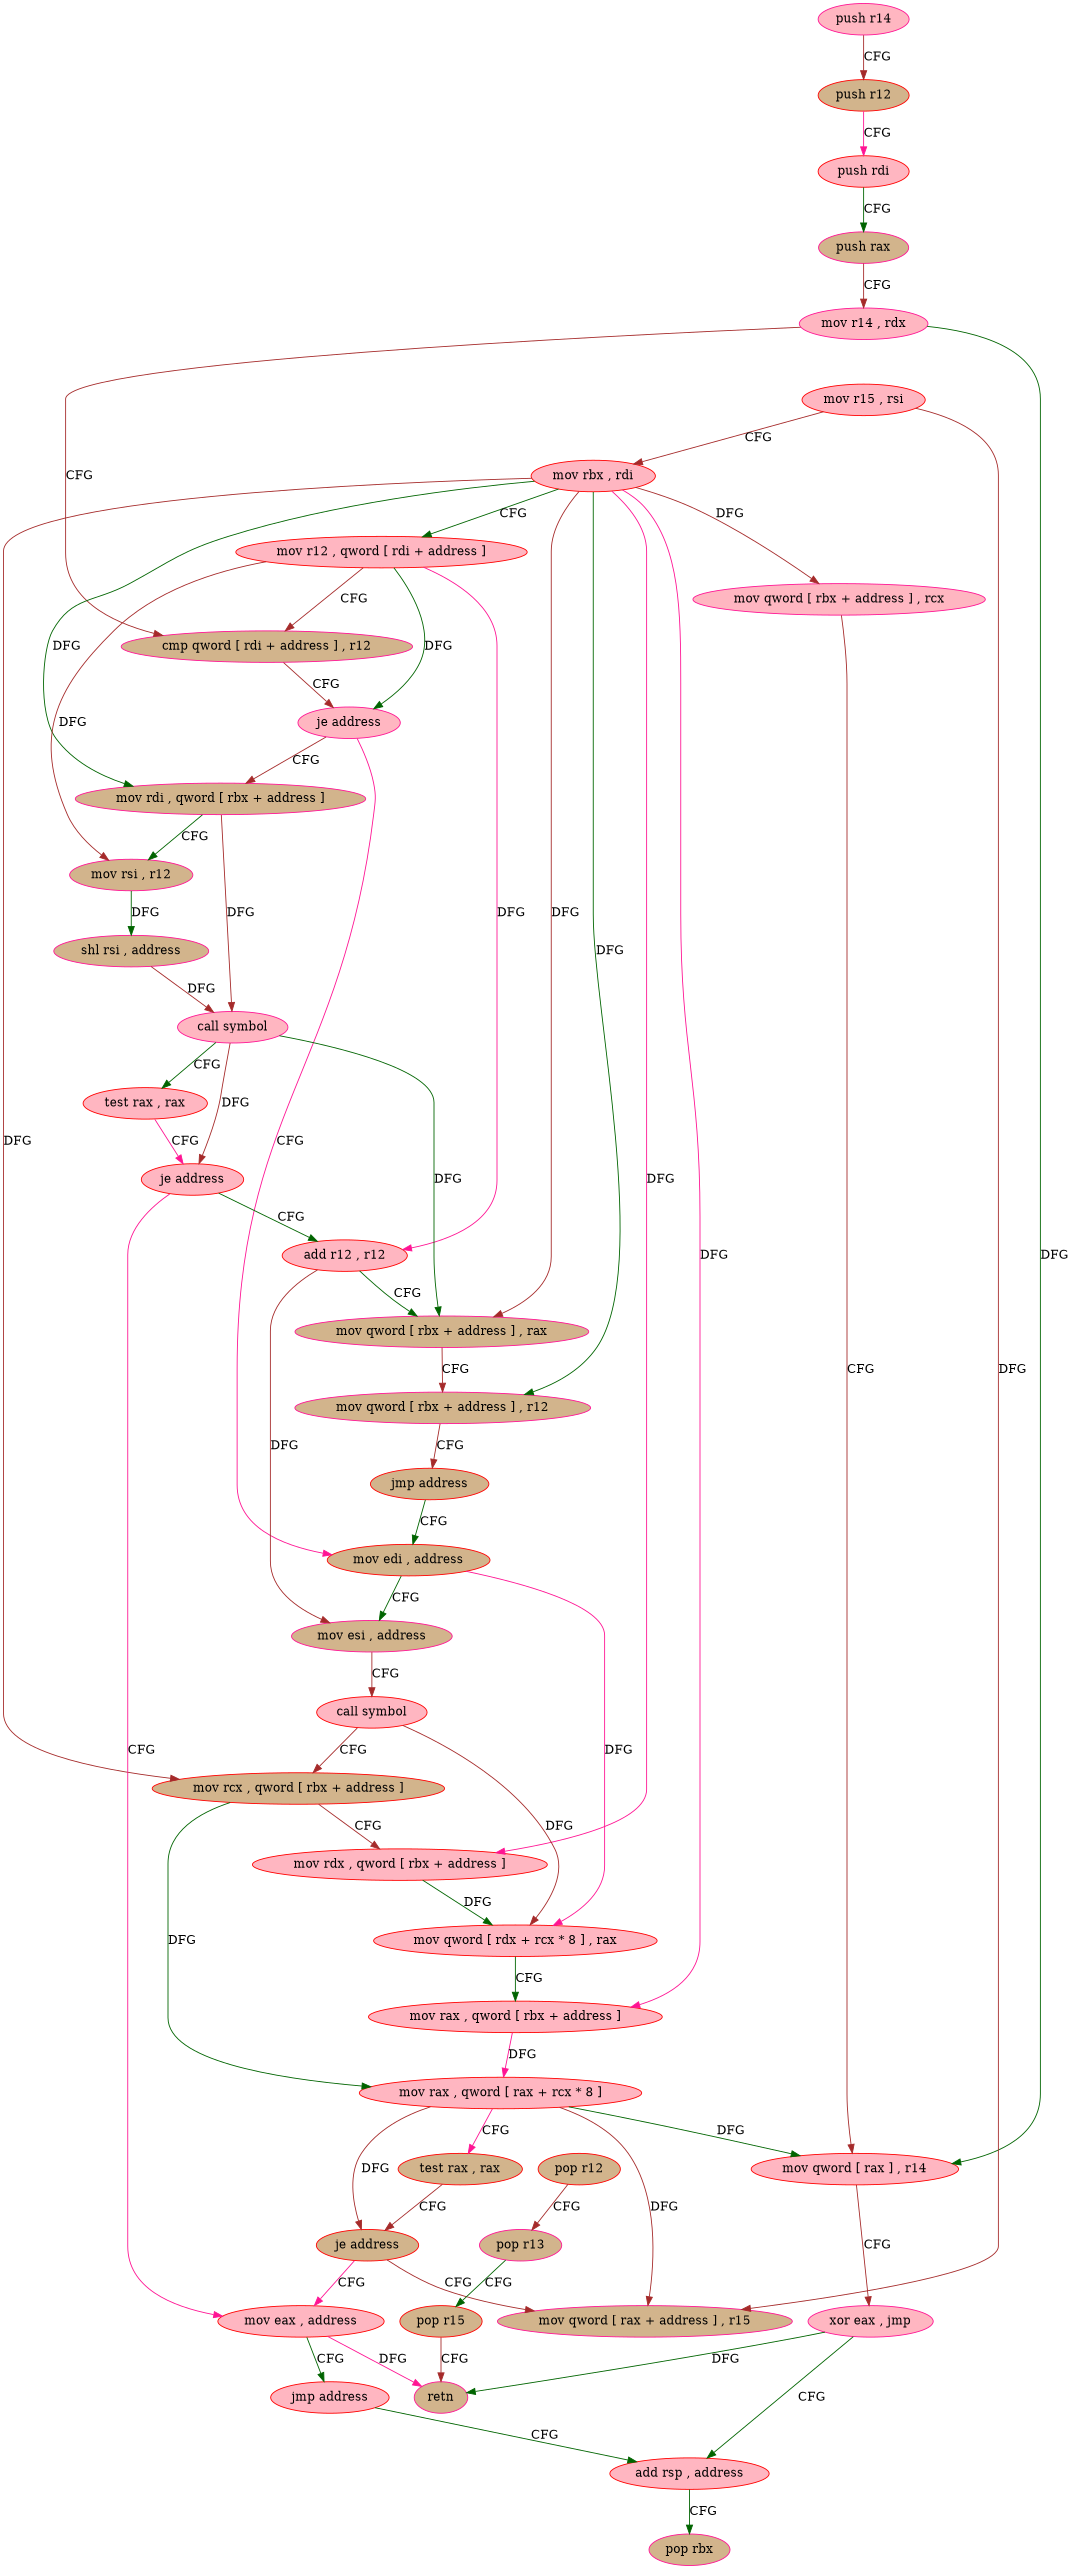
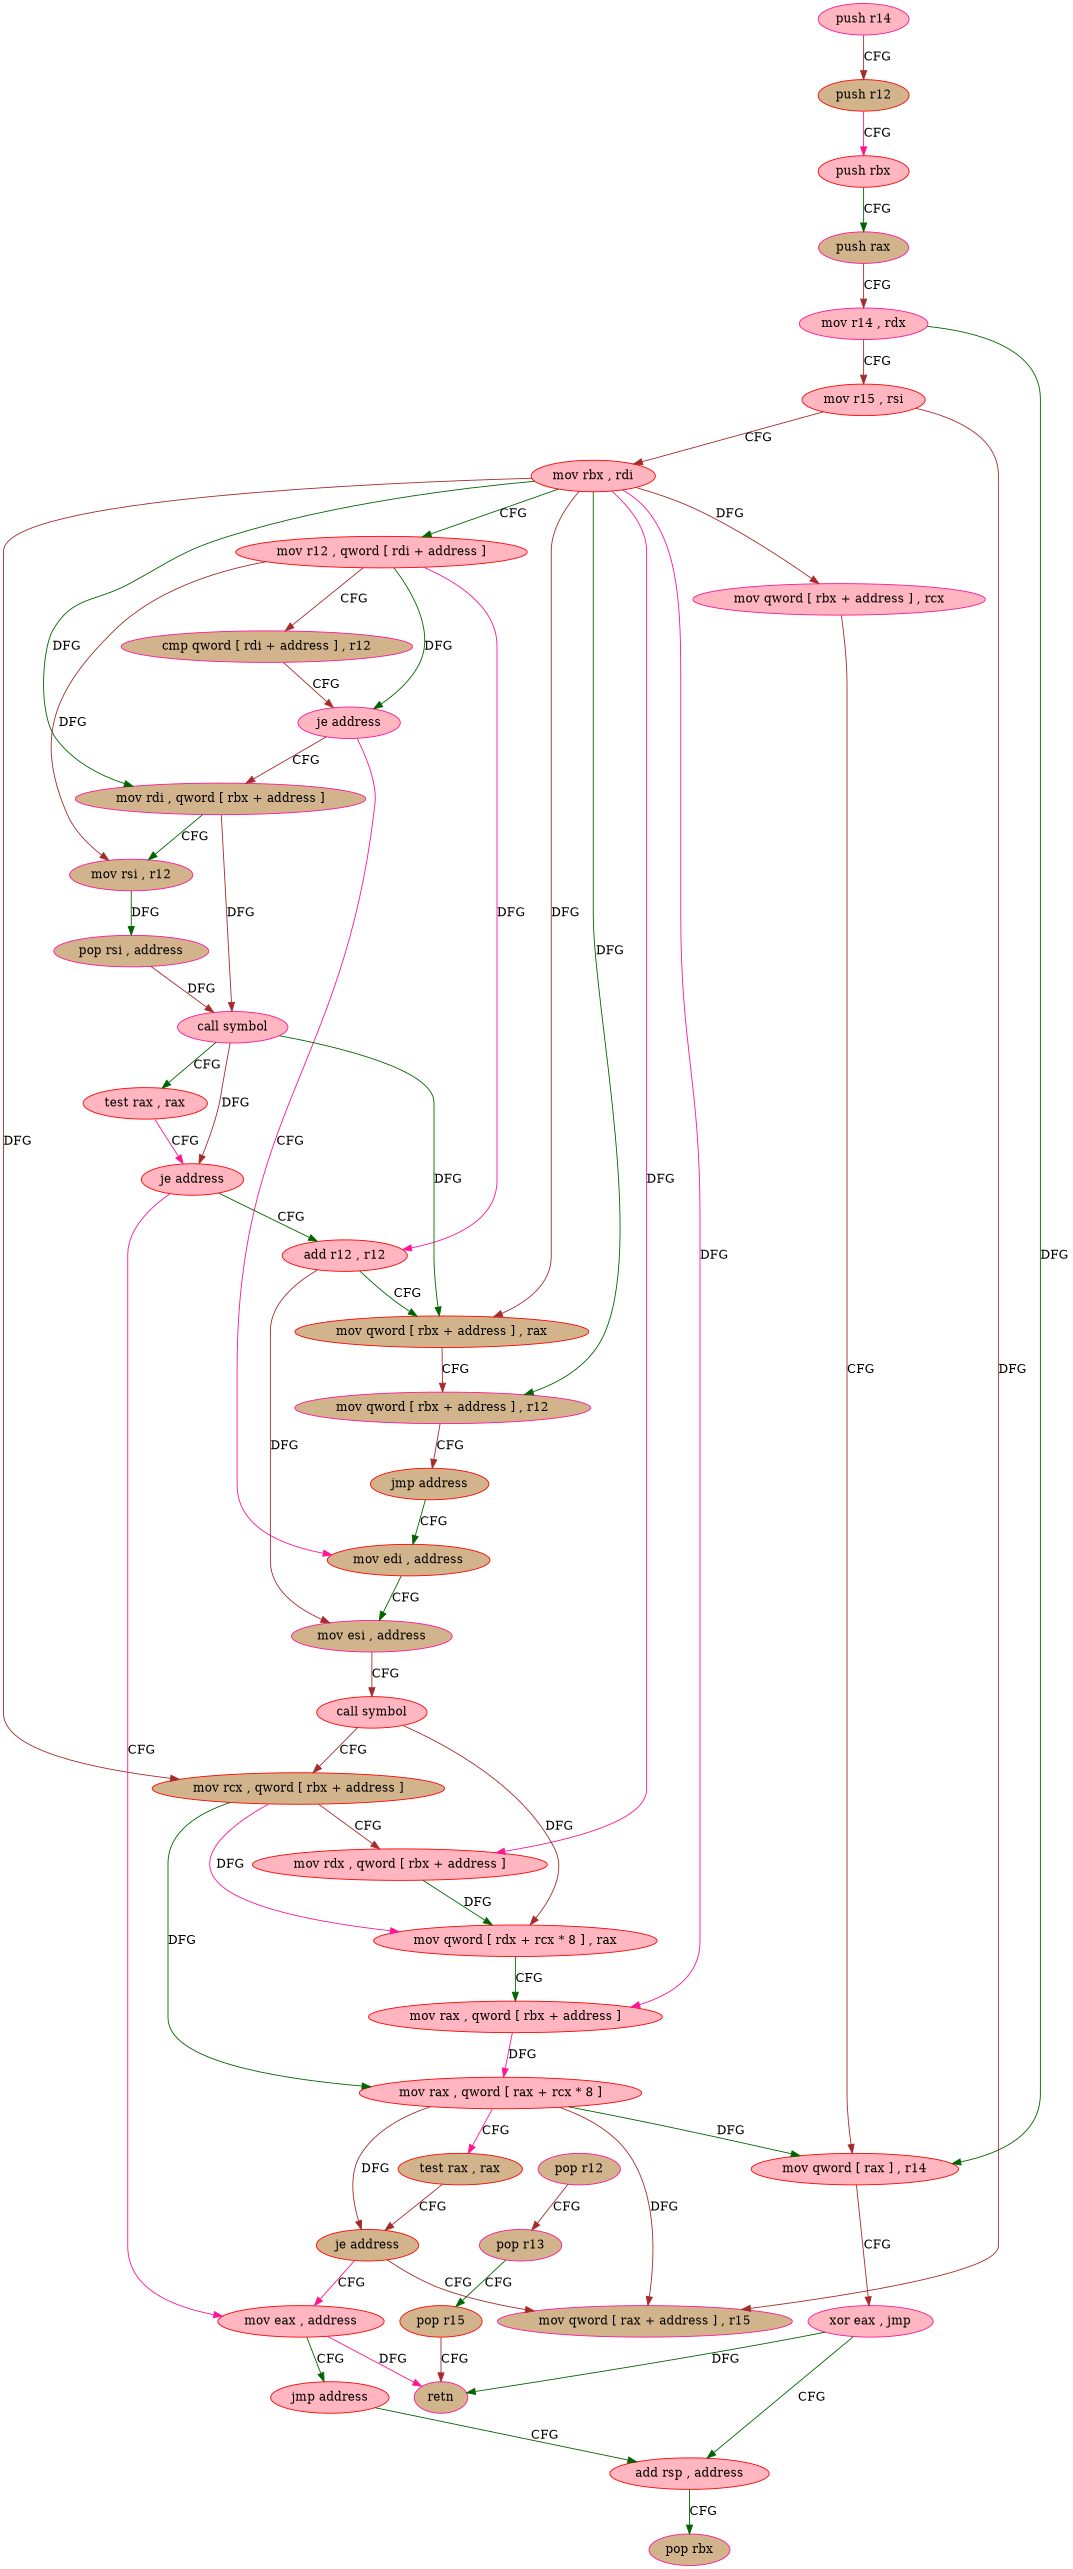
node "push rdi": label "push rdi" -> "push rbx"
edge "mov r14 , rdx" -> "cmp qword [ rdi + address ] , r12": now "mov r14 , rdx" -> "mov r15 , rsi"
node "shl rsi , address": label "shl rsi , address" -> "pop rsi , address"
node "mov qword [ rbx + address ] , rax": color deeppink -> red
edge "mov edi , address" -> "mov qword [ rdx + rcx * 8 ] , rax": now "mov rcx , qword [ rbx + address ]" -> "mov qword [ rdx + rcx * 8 ] , rax"
node "pop r12": color red -> deeppink
